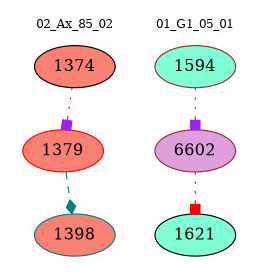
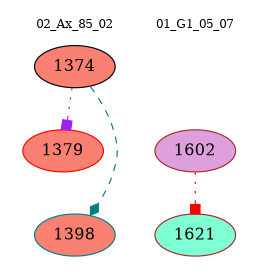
cluster "01_G1_05_01": label "01_G1_05_01" -> "01_G1_05_07"
node "1594": removed
node "6602": label "6602" -> "1602"
edge "1379" -> "1398": now "1374" -> "1398"
node "1621": color black -> brown
